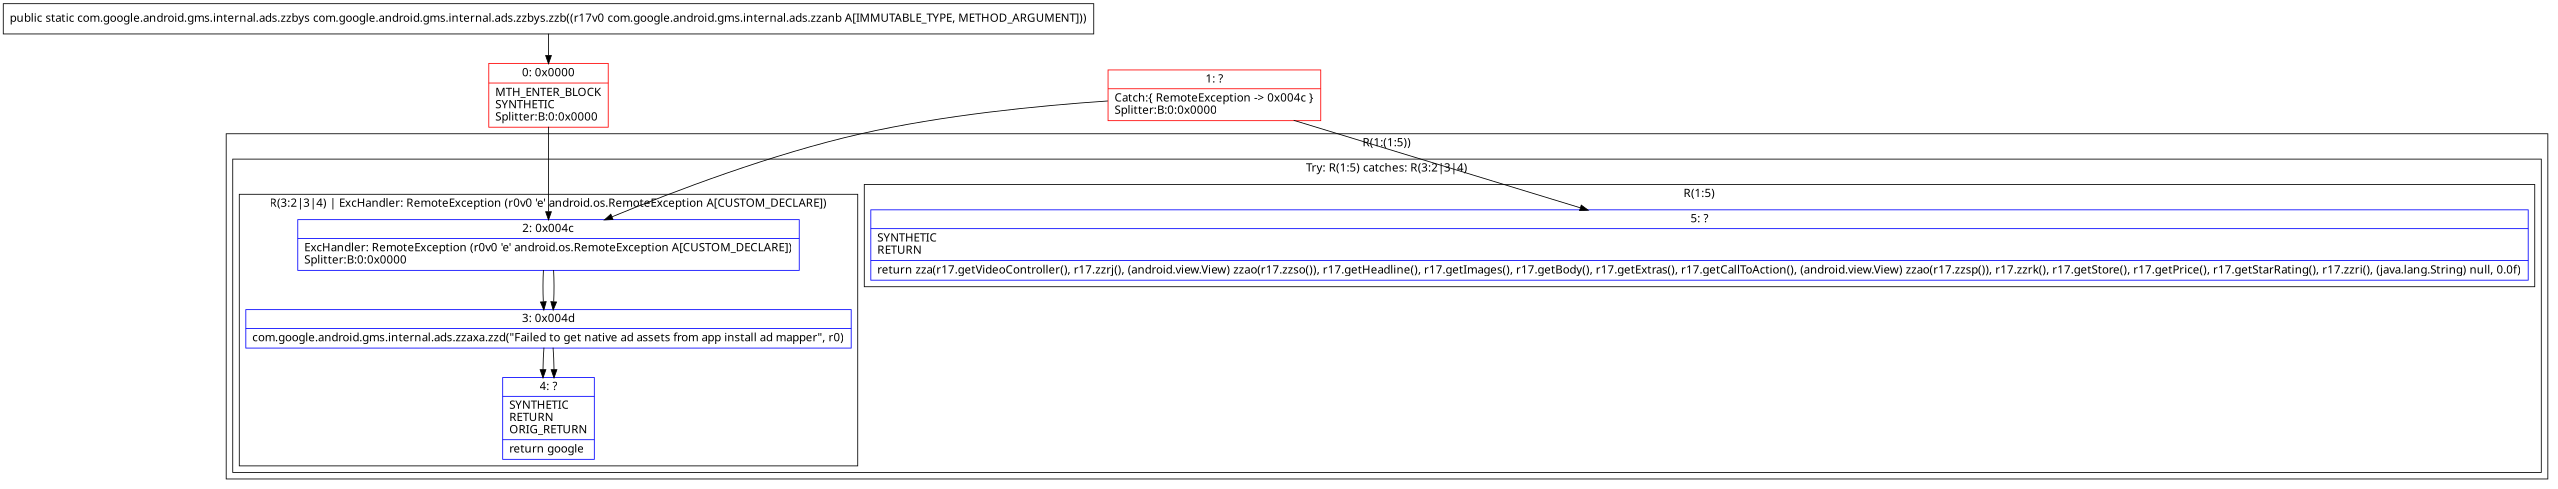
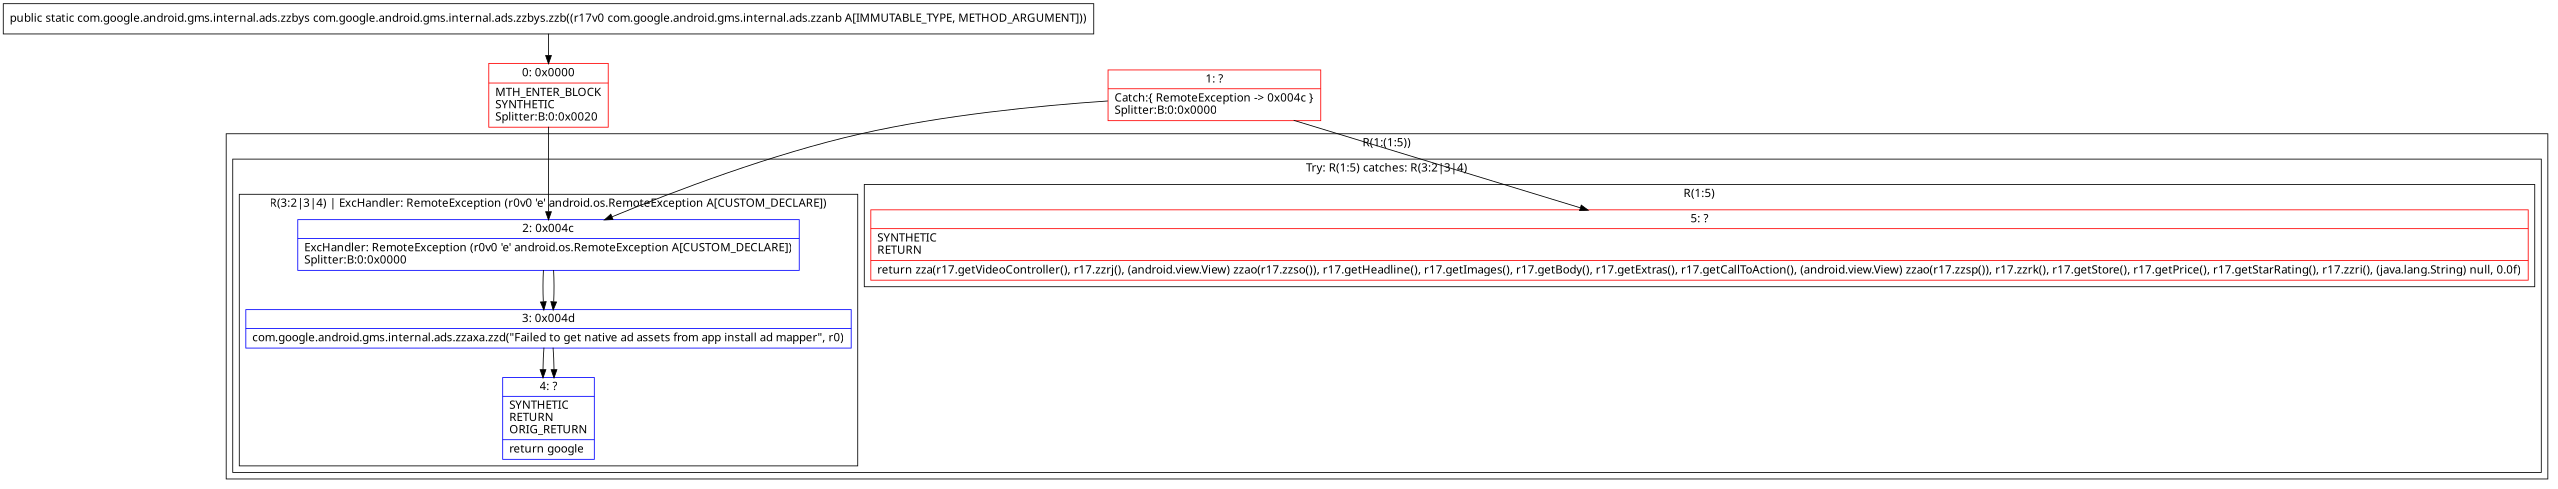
node "0: 0x0000": text "Splitter:B:0:0x0000" -> "Splitter:B:0:0x0020"
node "5: ?": color blue -> red
